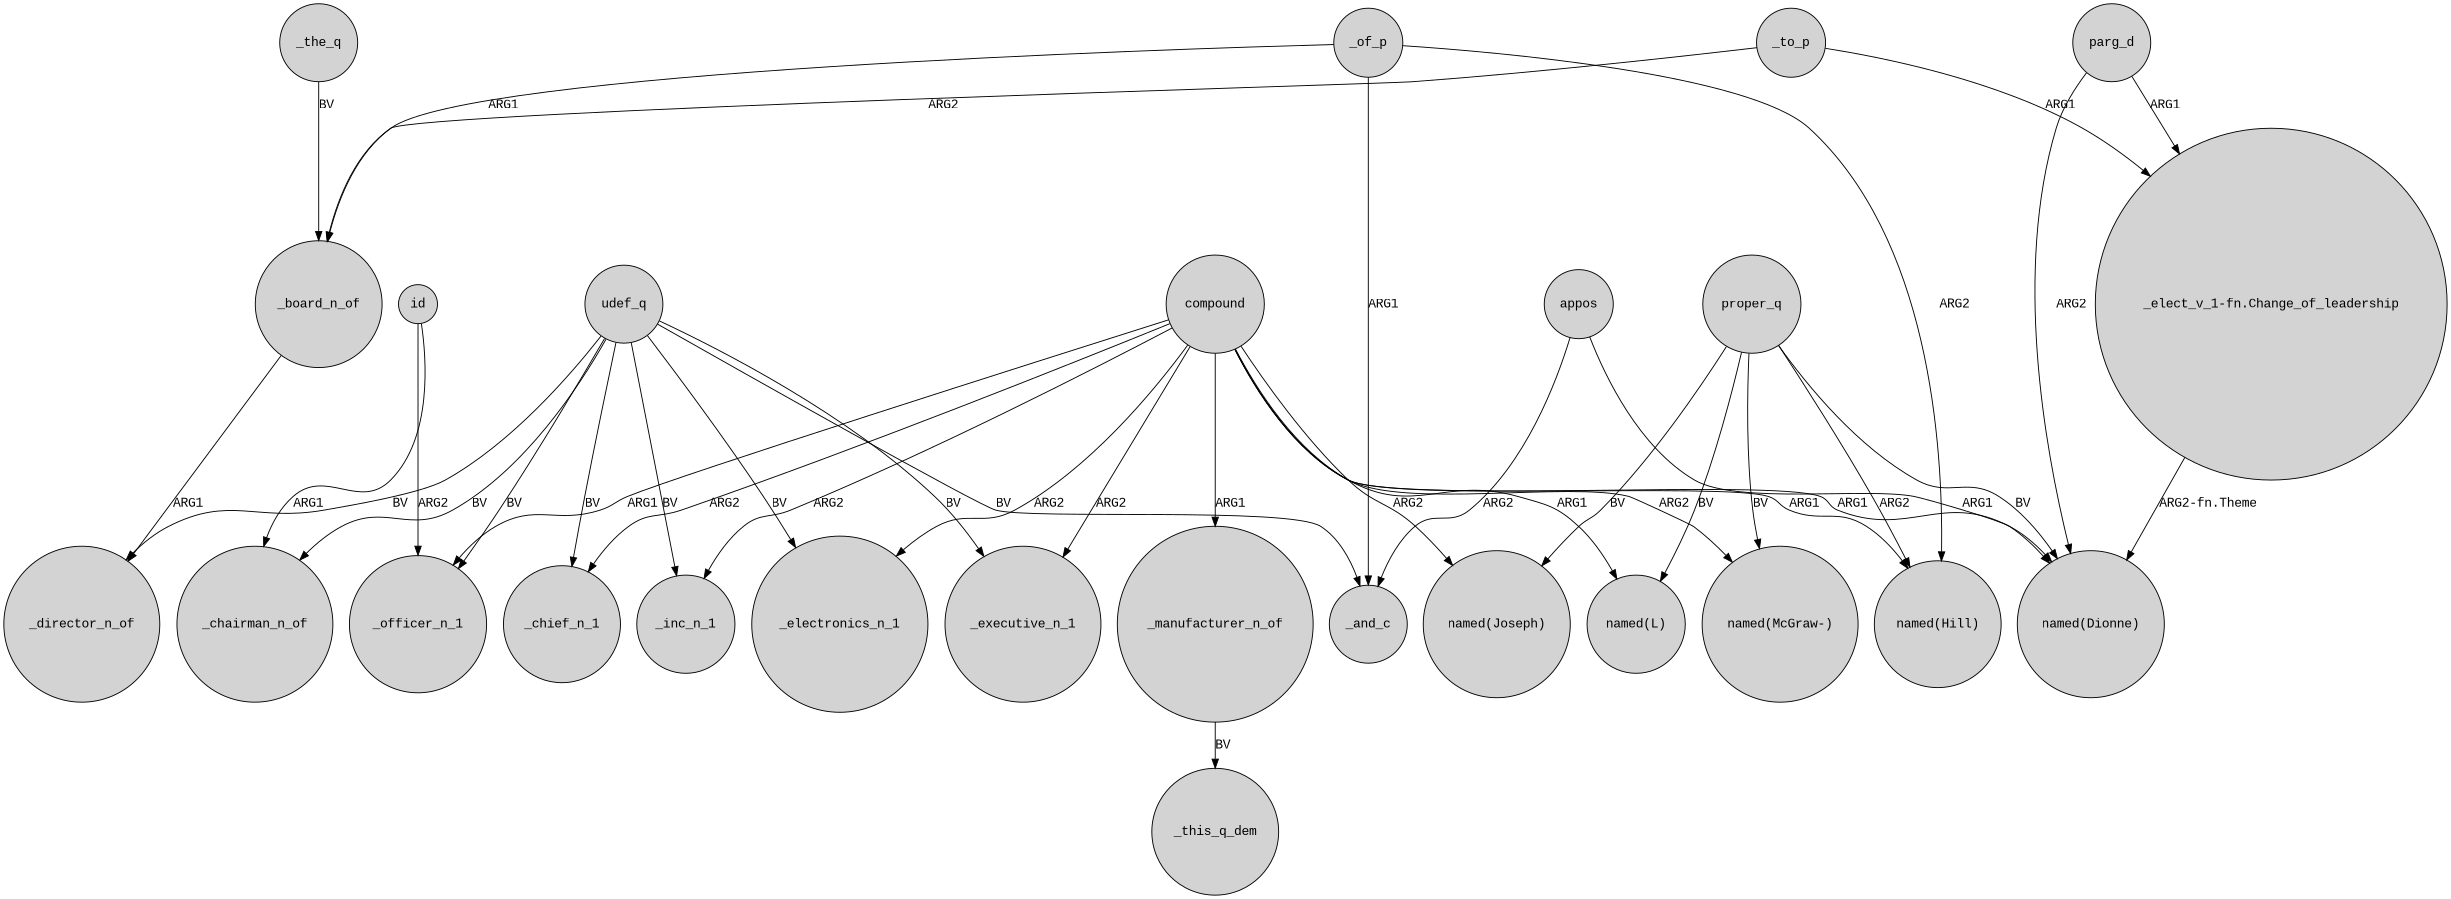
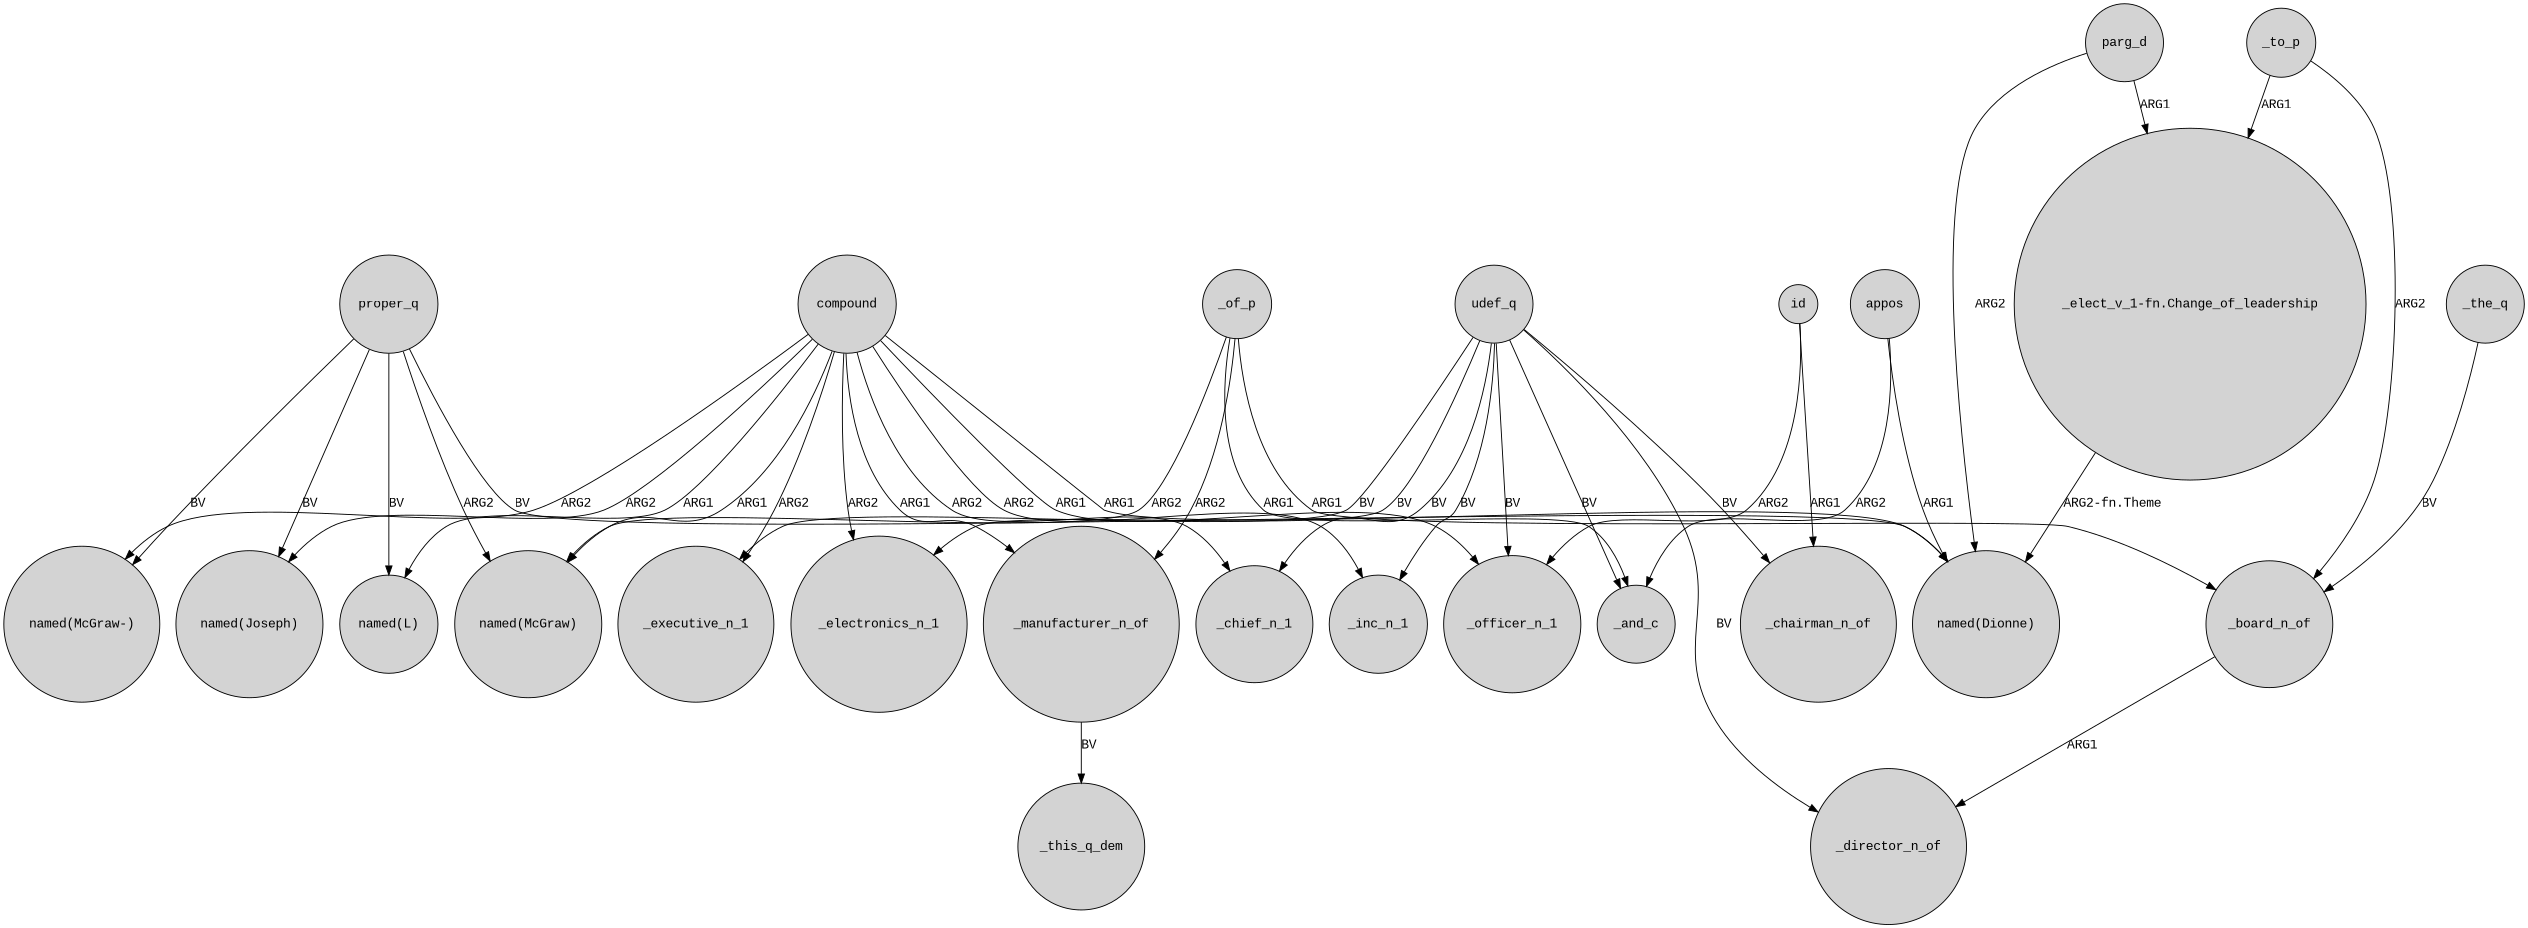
edge "_of_p" -> "_manufacturer_n_of": added, label "ARG2"
node "named(Hill)": label "named(Hill)" -> "named(McGraw)"
